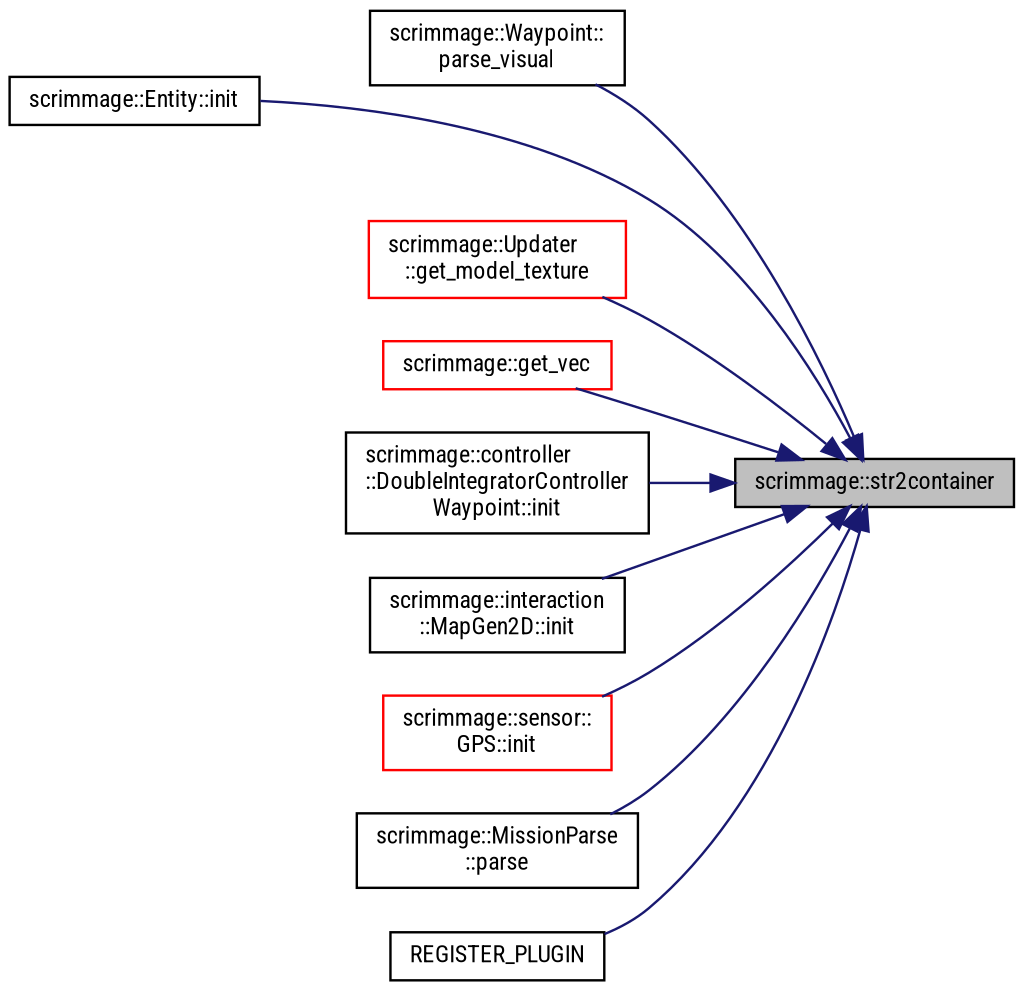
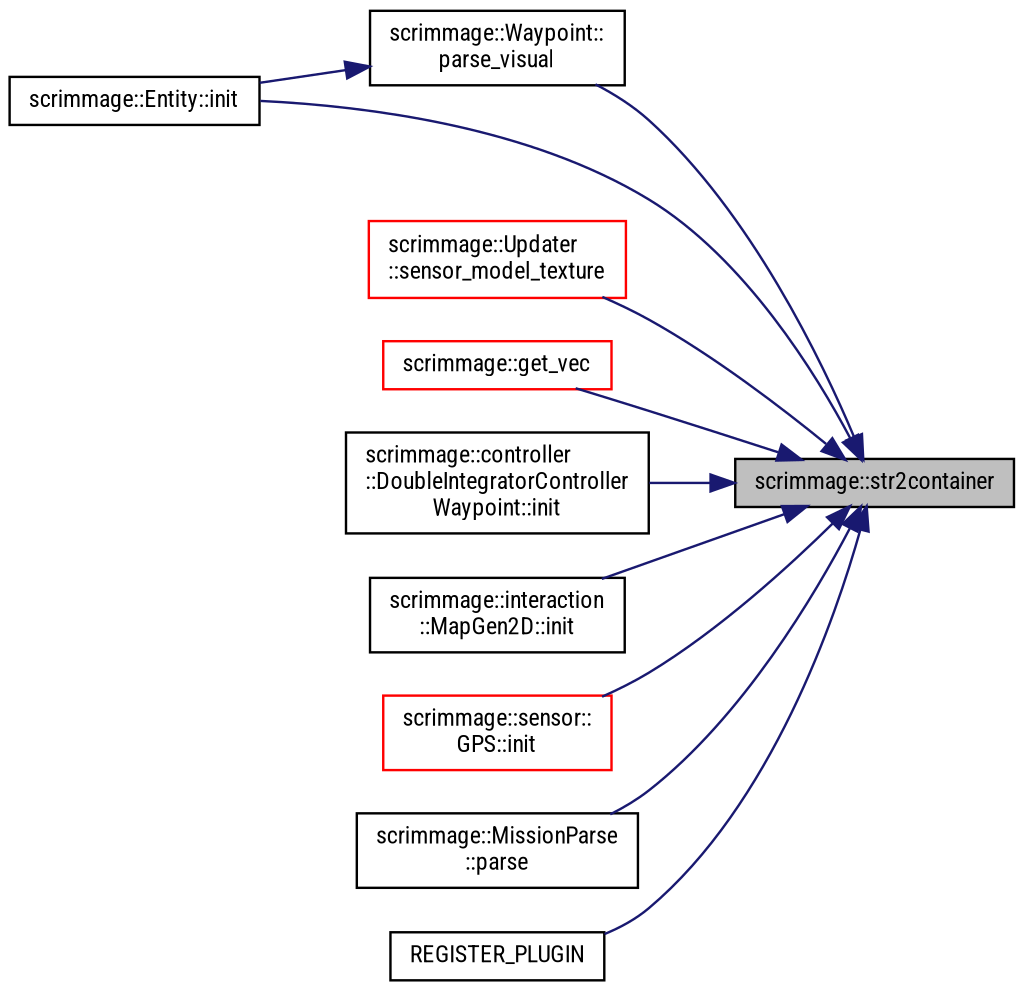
edge "scrimmage::Entity::init" -> "scrimmage::Waypoint:: parse_visual": added
node "scrimmage::Updater ::get_model_texture": label "scrimmage::Updater ::get_model_texture" -> "scrimmage::Updater ::sensor_model_texture"
